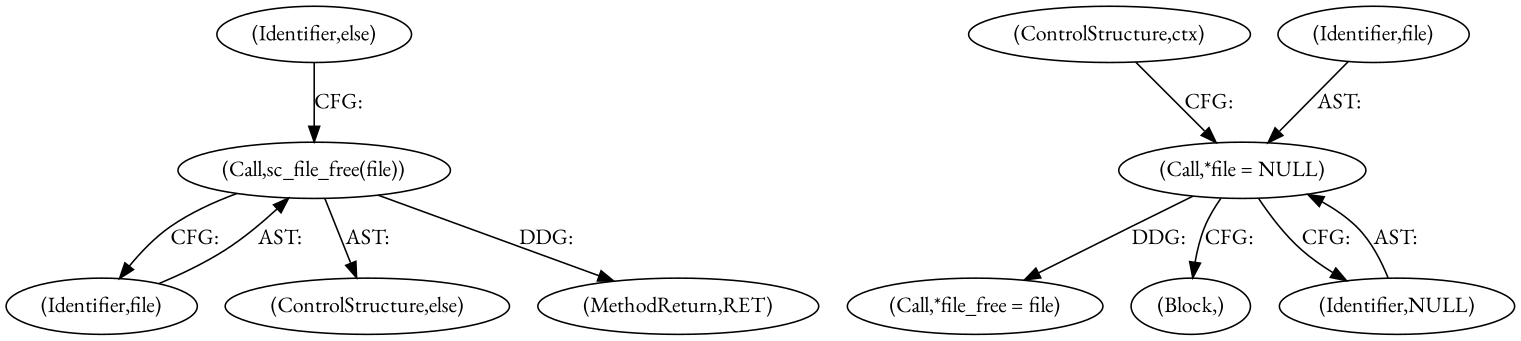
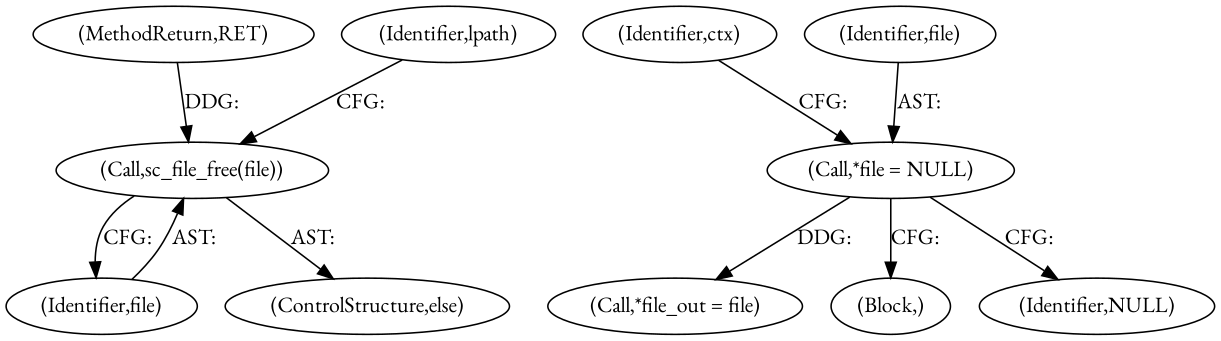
node "(Identifier,else)": label "(Identifier,else)" -> "(Identifier,lpath)"
node "(ControlStructure,ctx)": label "(ControlStructure,ctx)" -> "(Identifier,ctx)"
edge "(Identifier,NULL)" -> "(Call,*file = NULL)": removed, label "AST:"
edge "(Call,sc_file_free(file))" -> "(MethodReturn,RET)": reversed
node "(Call,*file_free = file)": label "(Call,*file_free = file)" -> "(Call,*file_out = file)"
